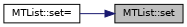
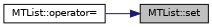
node "MTList::set=": label "MTList::set=" -> "MTList::operator="
